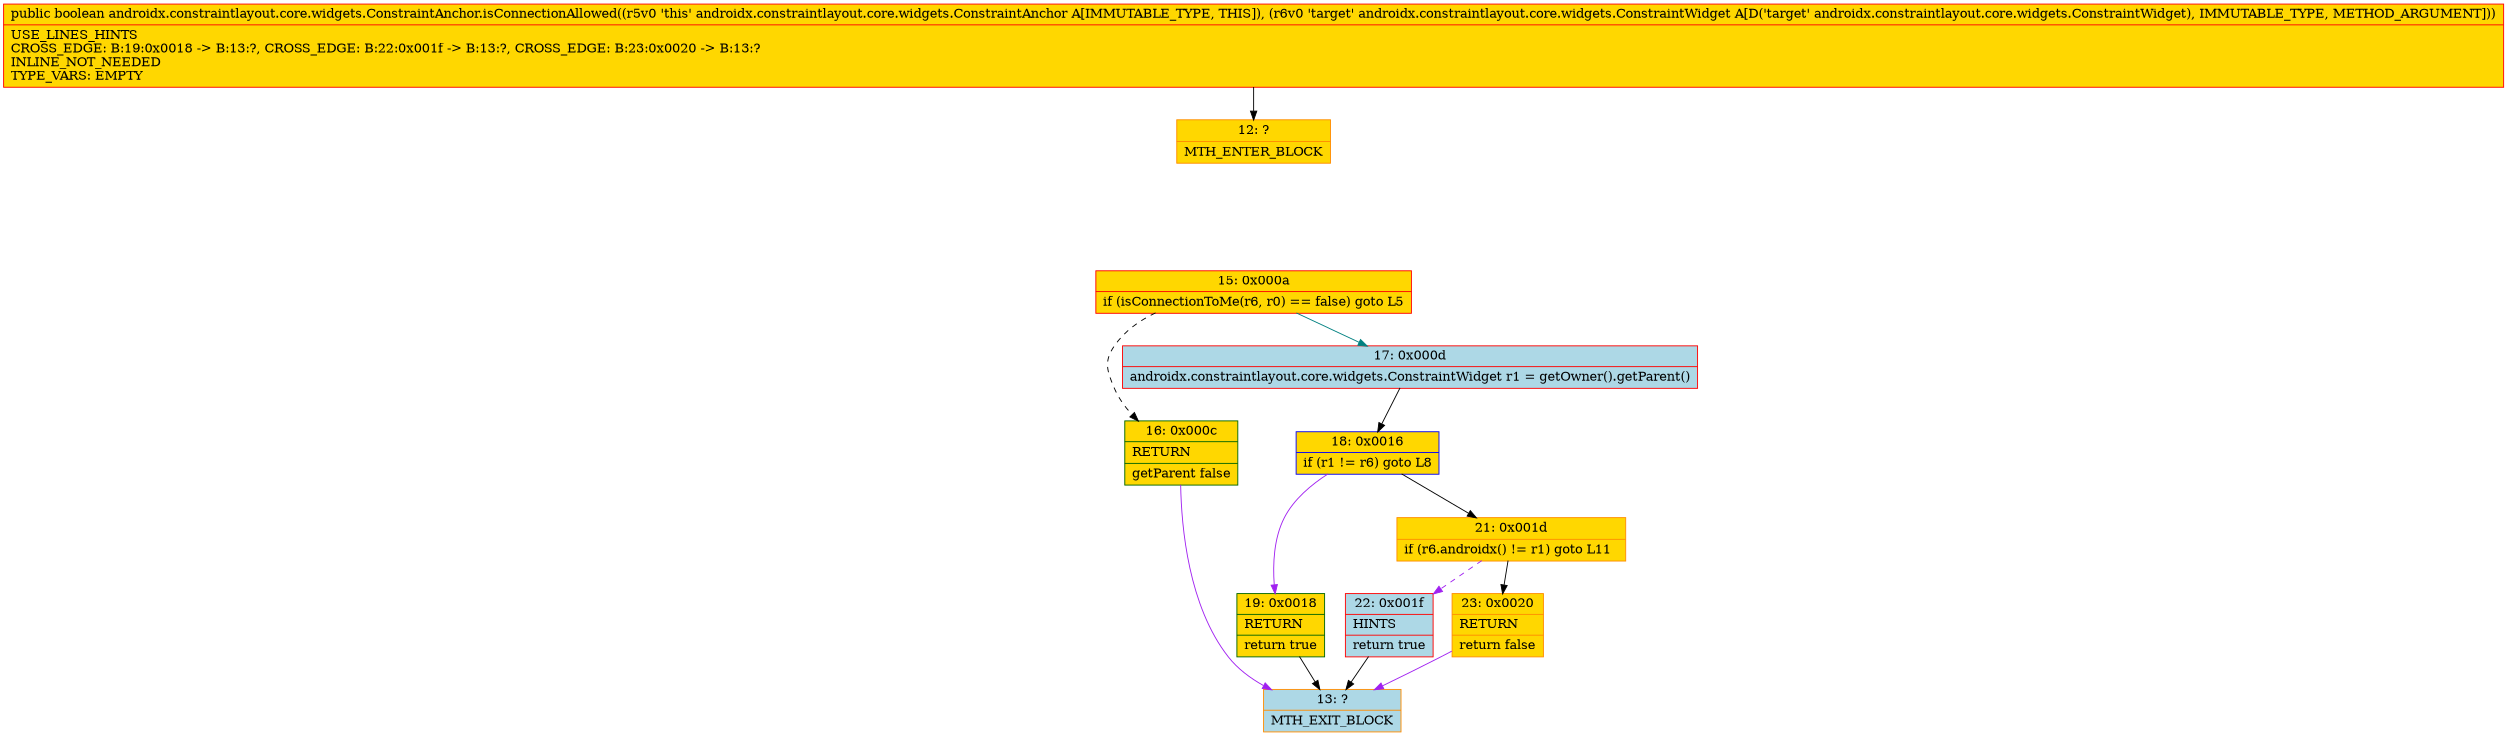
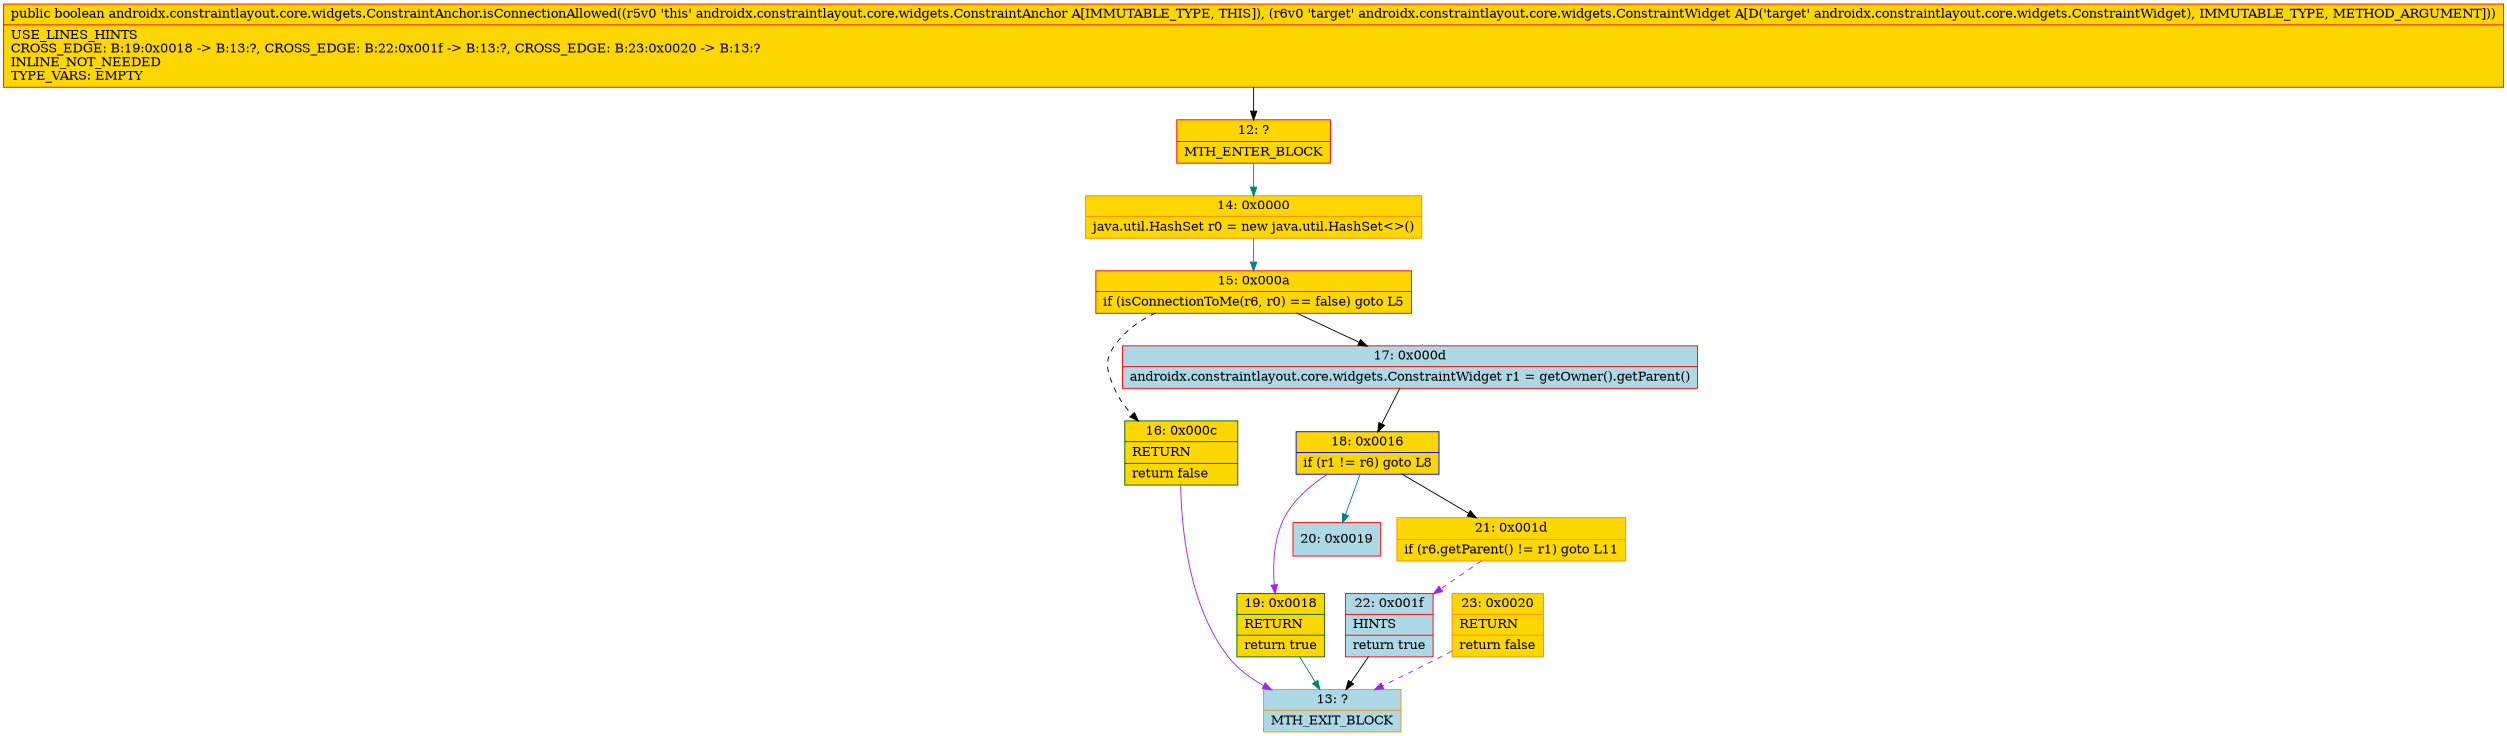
node "12: ?": color darkorange -> red
node "14: 0x0000": added
edge "15: 0x000a" -> "17: 0x000d": color teal -> black
node "16: 0x000c": text "getParent false" -> "return false"
node "20: 0x0019": added
node "21: 0x001d": text "if (r6.androidx() != r1) goto L11" -> "if (r6.getParent() != r1) goto L11"
edge "21: 0x001d" -> "23: 0x0020": removed
edge "19: 0x0018" -> "13: ?": color black -> teal
edge "23: 0x0020" -> "13: ?": style solid -> dashed
